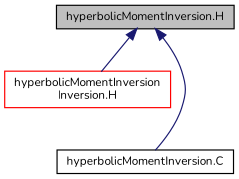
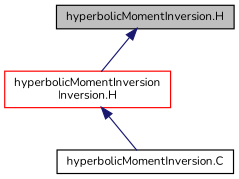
edge "hyperbolicMomentInversion.C" -> "hyperbolicMomentInversion.H": now "hyperbolicMomentInversion.C" -> "hyperbolicMomentInversion Inversion.H"
